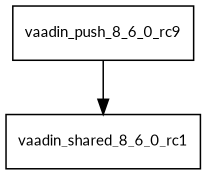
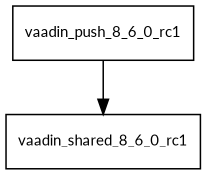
node "vaadin_push_8_6_0_rc9": label "vaadin_push_8_6_0_rc9" -> "vaadin_push_8_6_0_rc1"
